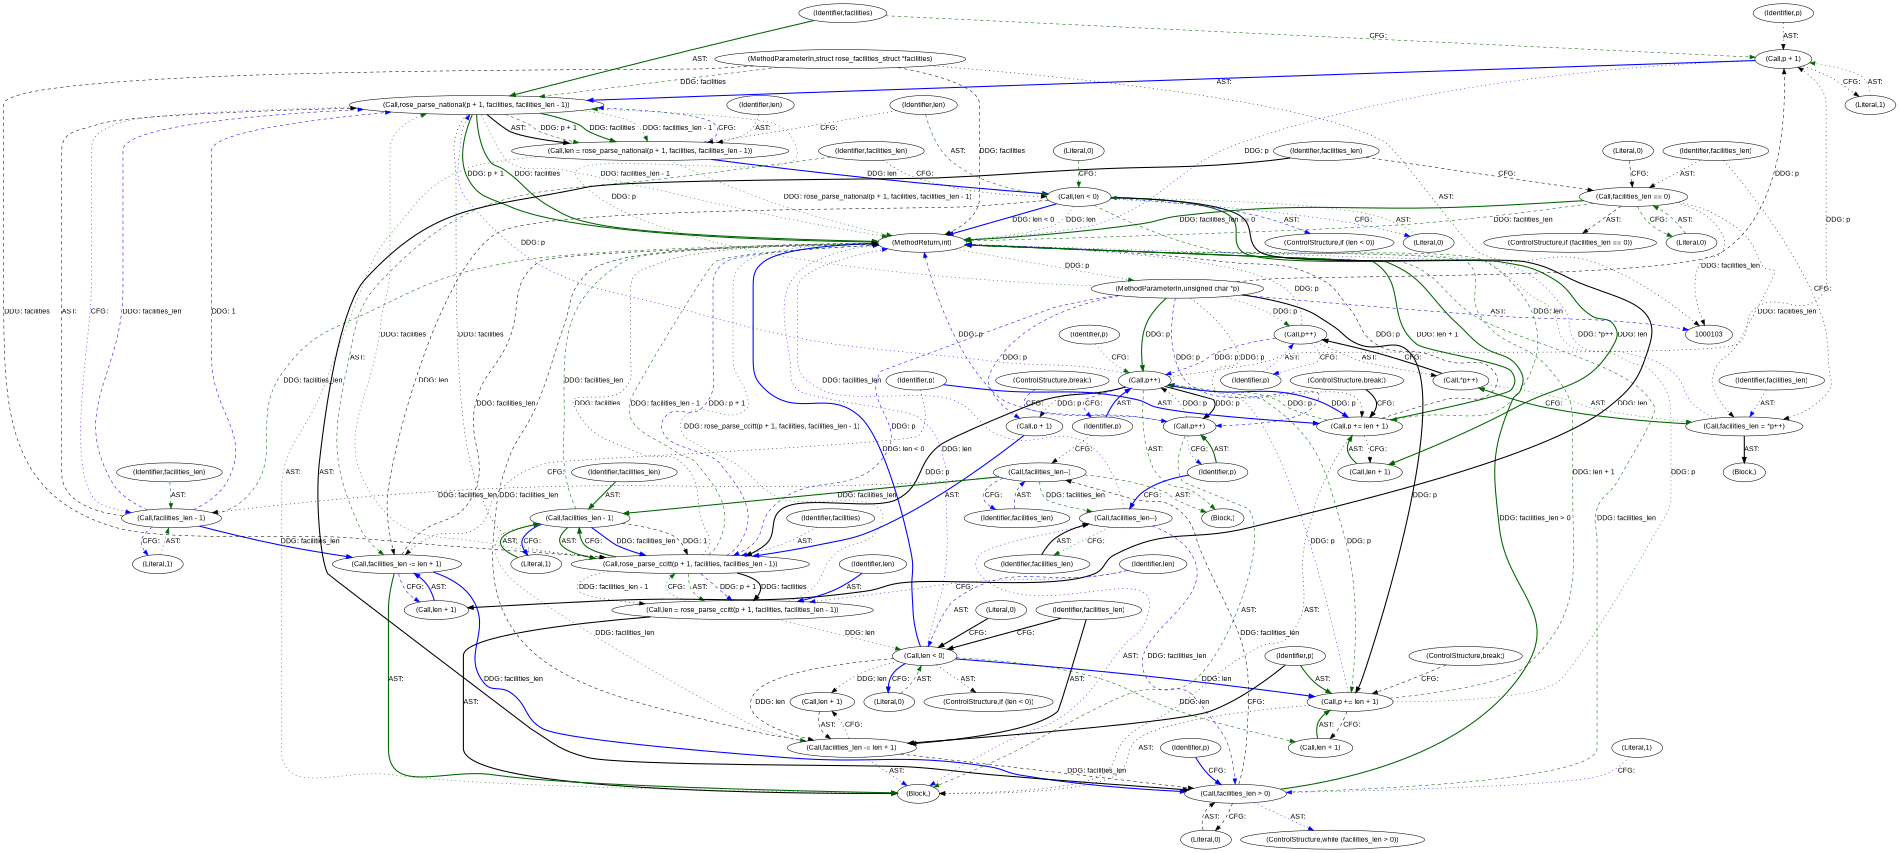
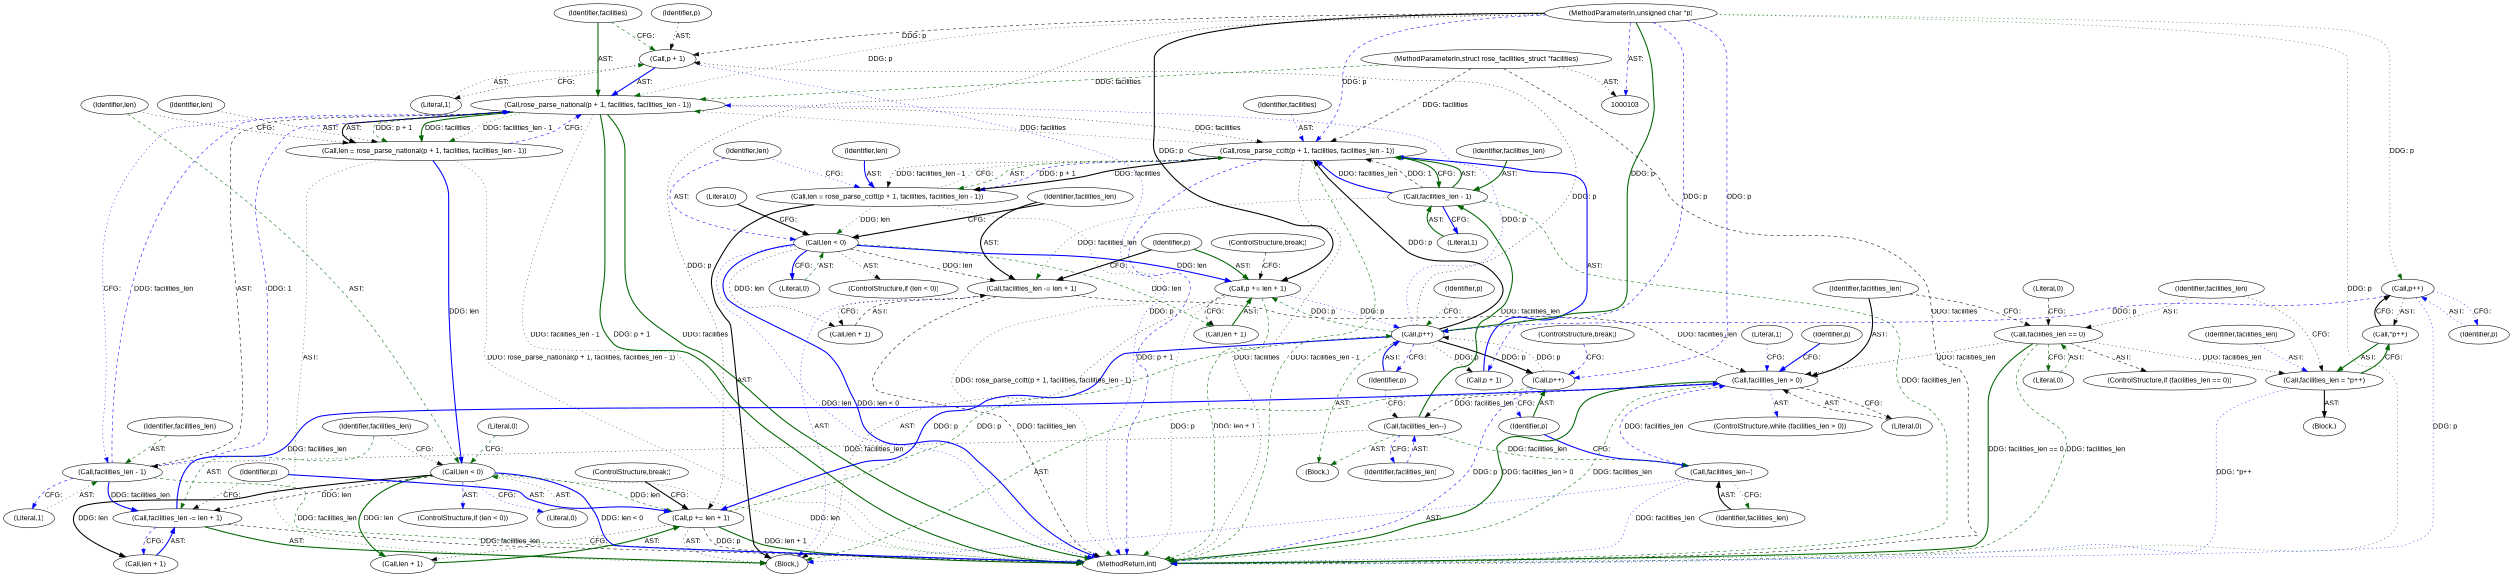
edge "(Call,facilities_len == 0)" -> "1000103": now "(Call,facilities_len == 0)" -> "(Call,facilities_len > 0)"
edge "(MethodReturn,int)" -> "(MethodParameterIn,unsigned char *p)": reversed
edge "(Call,*p++)" -> "(Call,facilities_len = *p++)": style dotted -> bold
